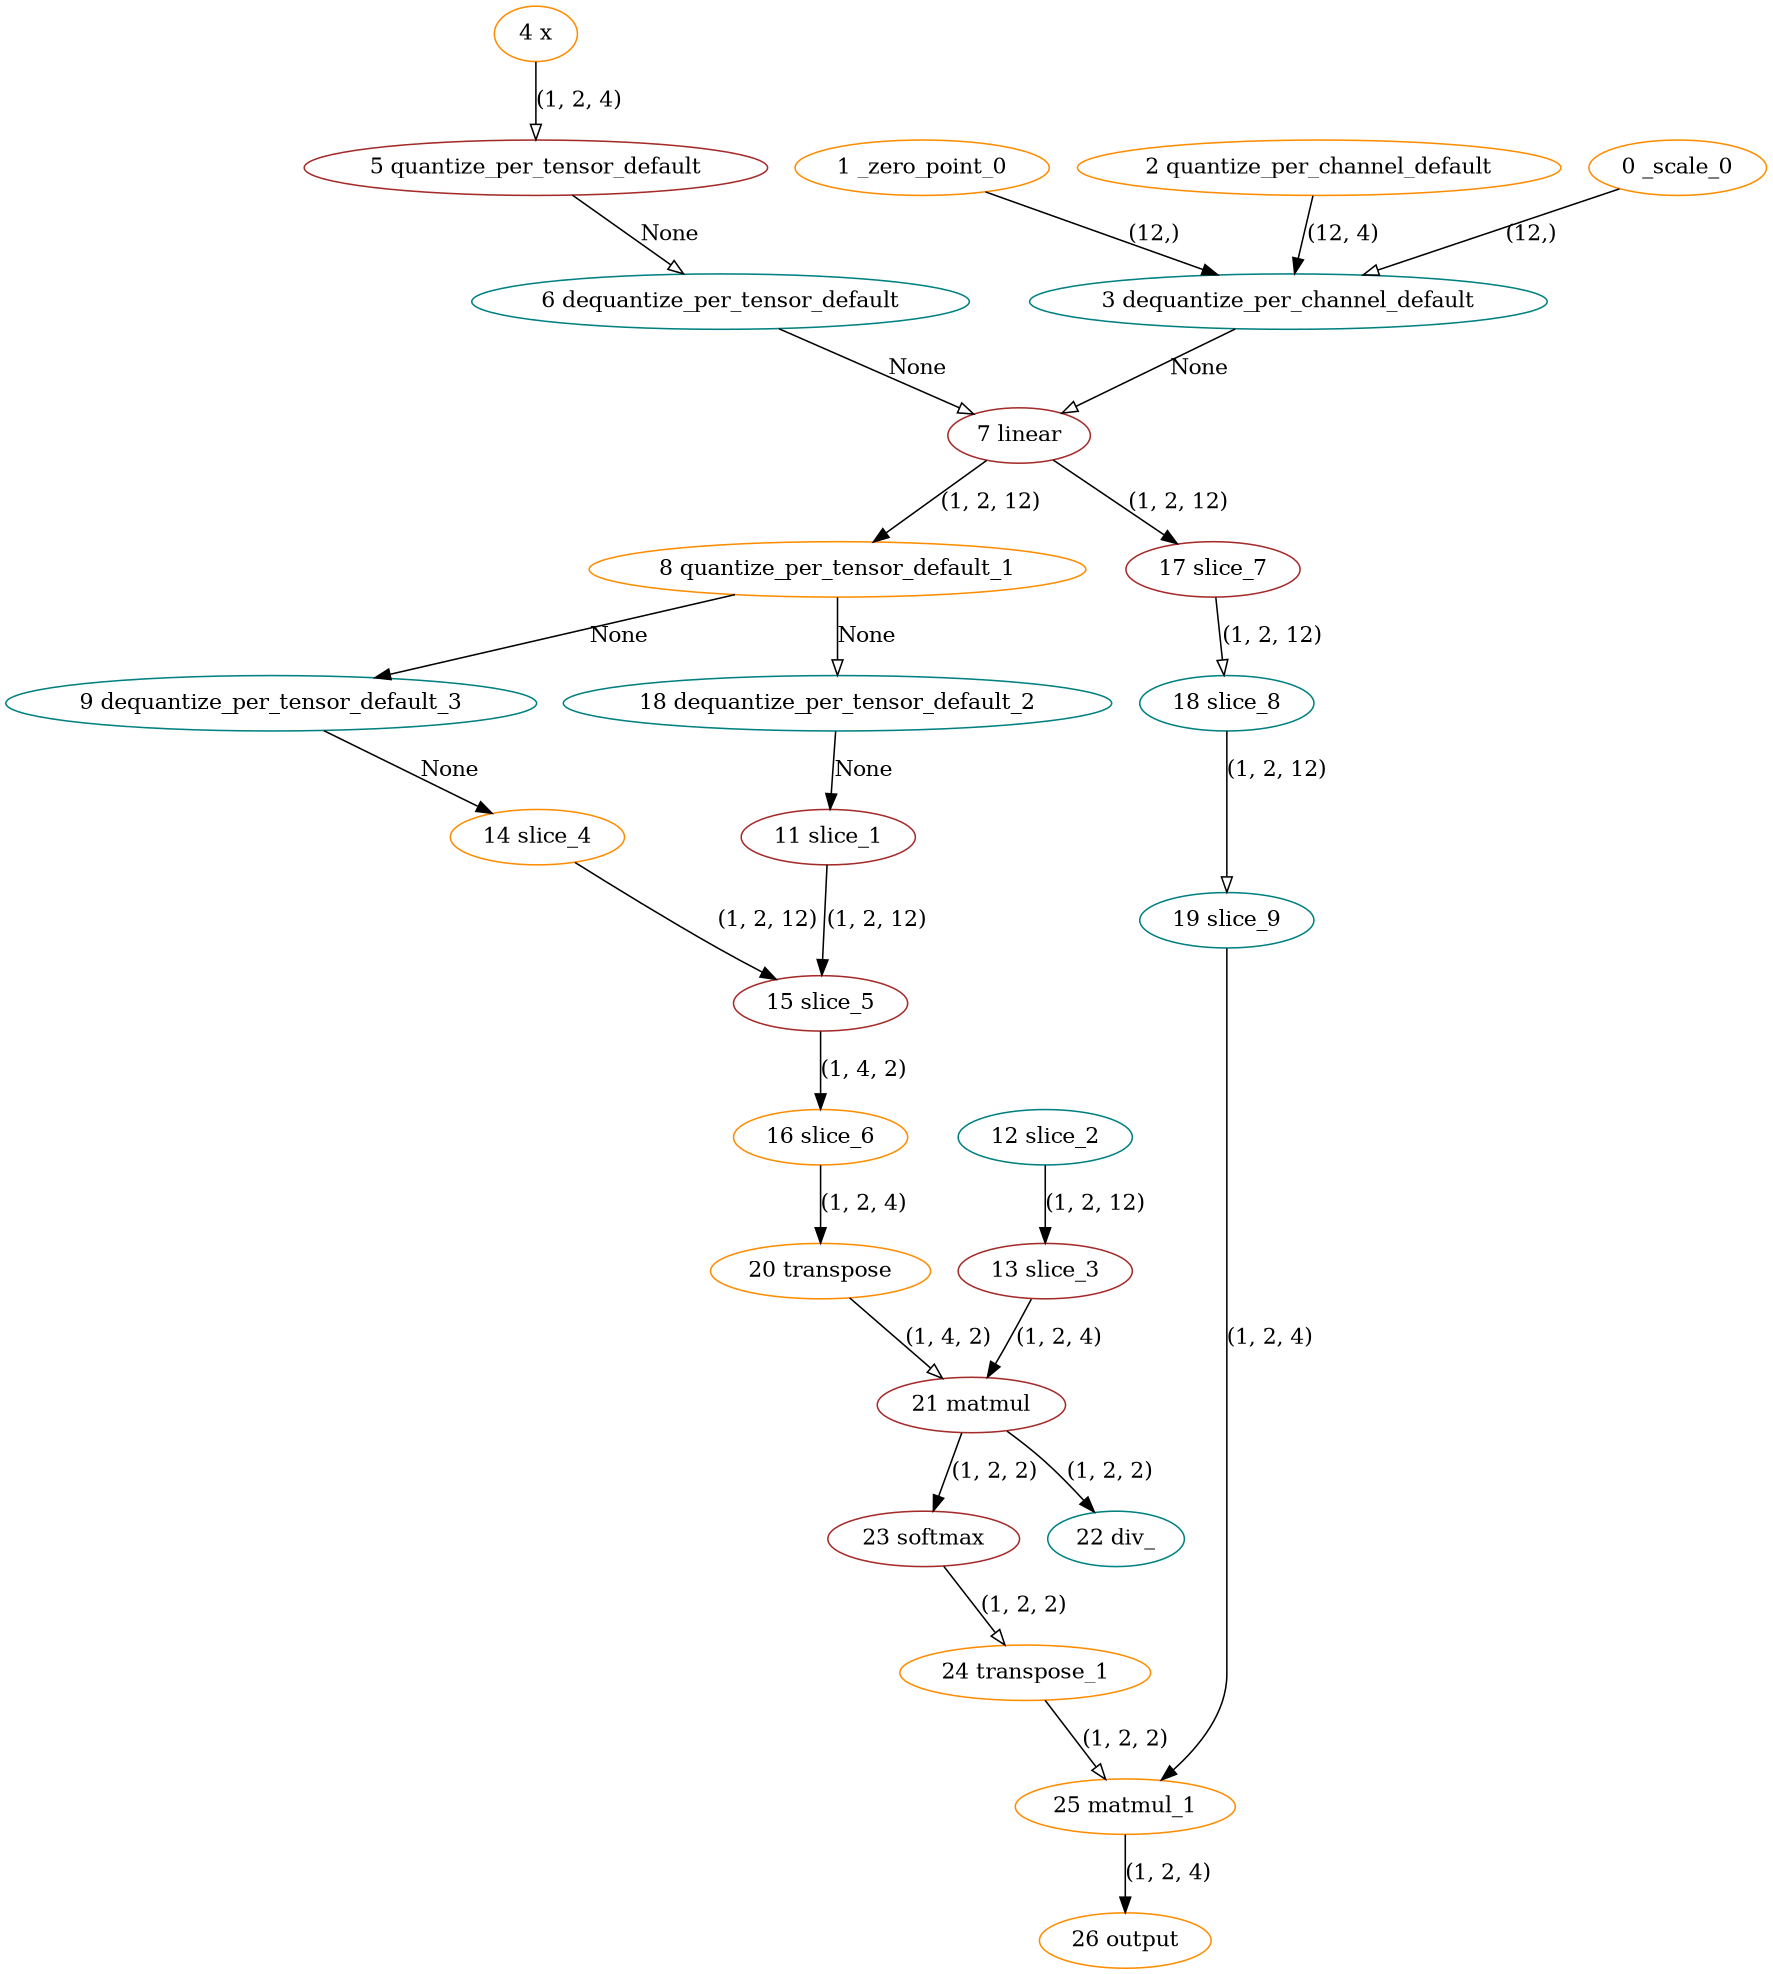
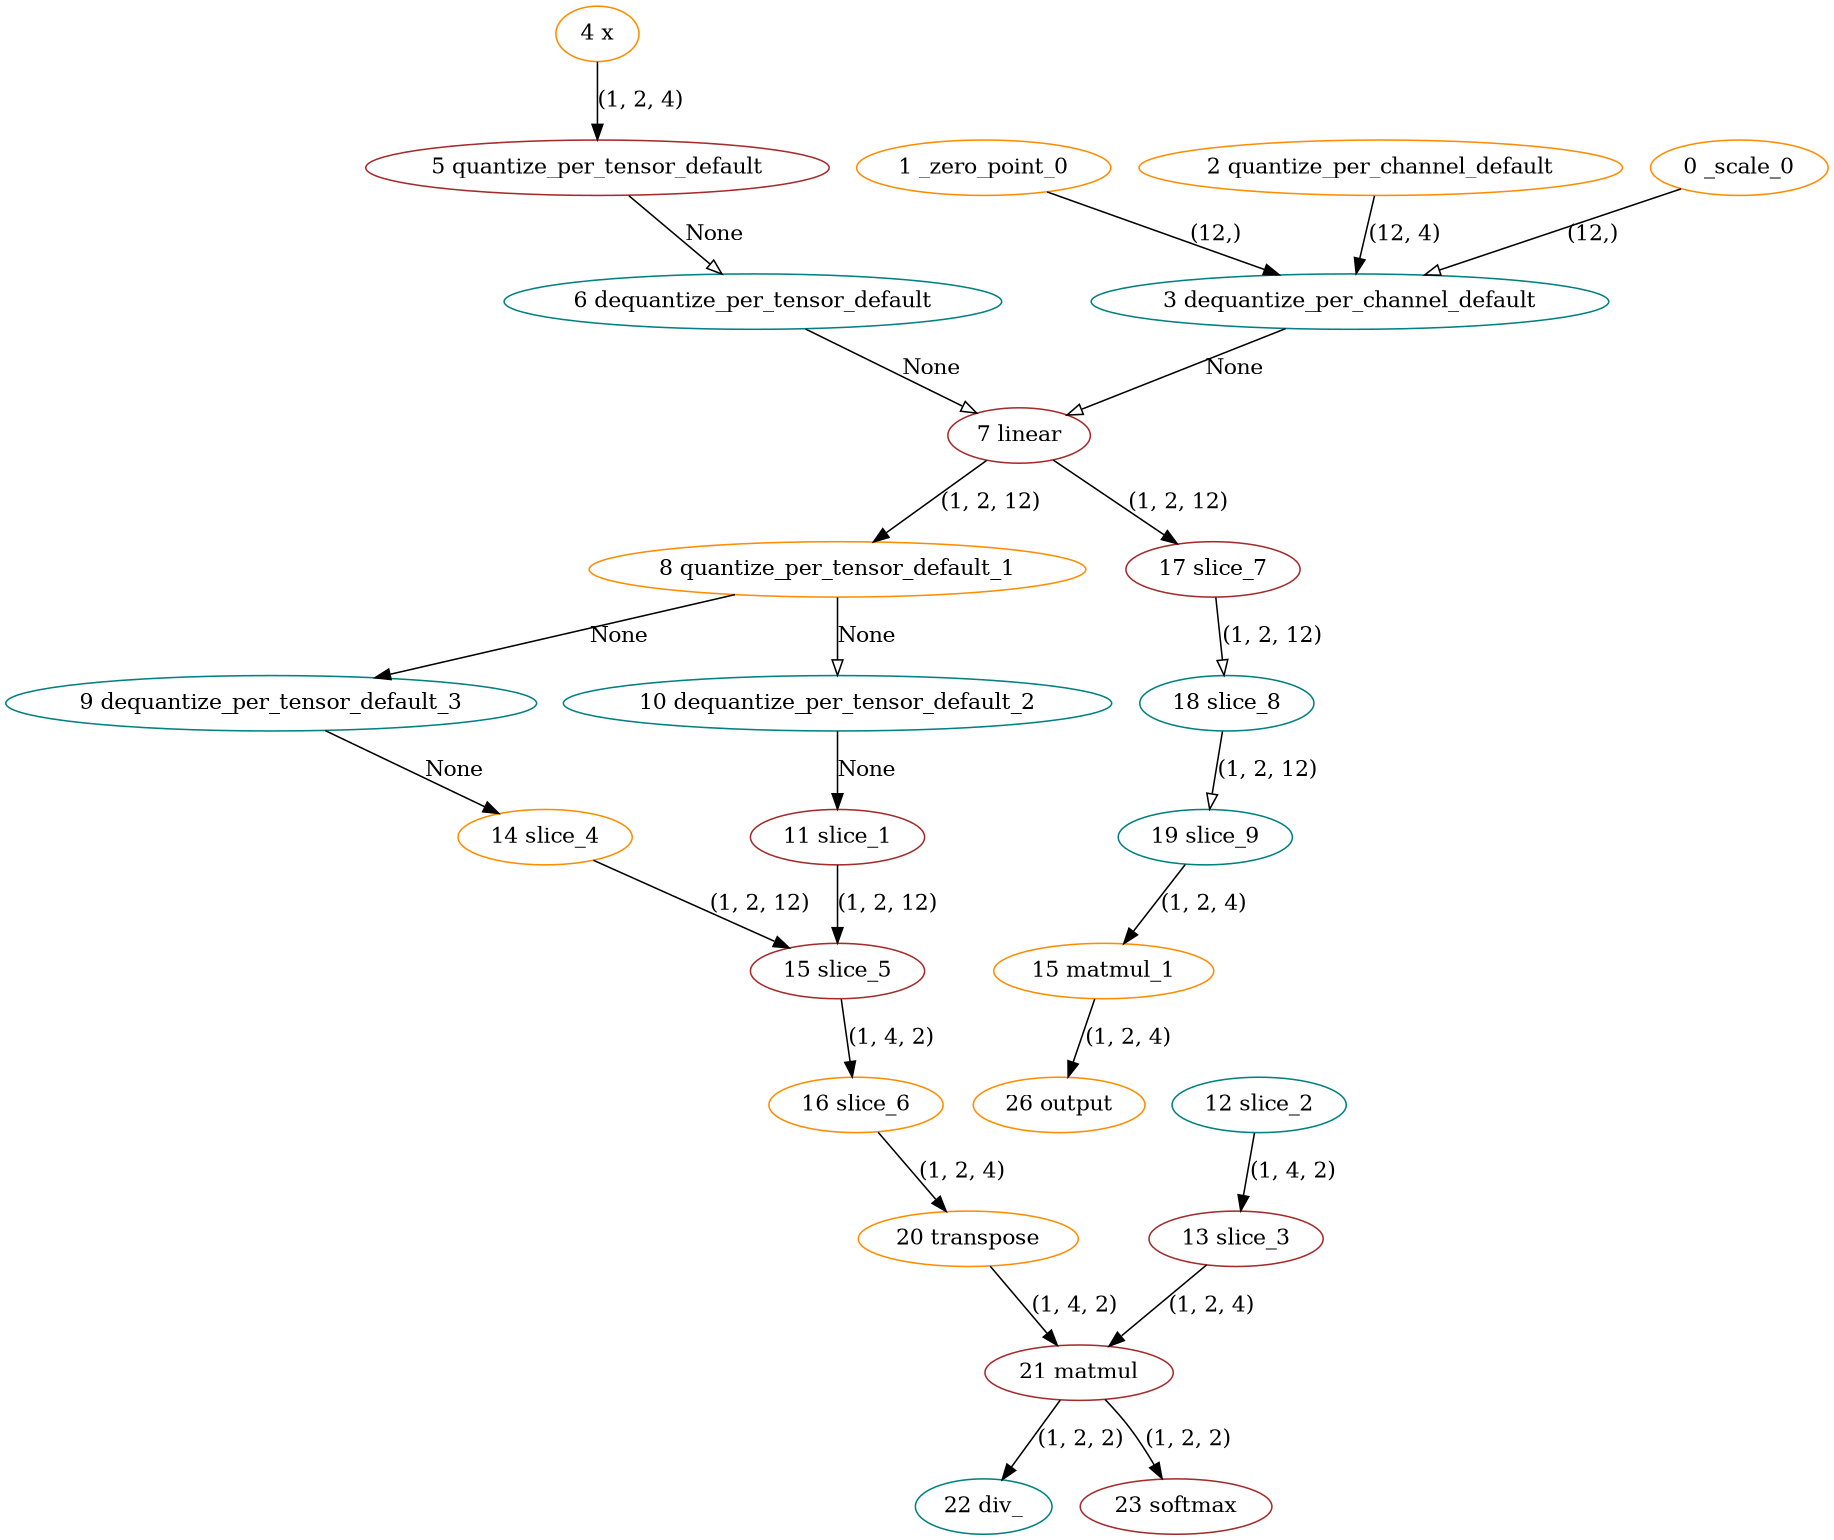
edge "4 x" -> "5 quantize_per_tensor_default": arrowhead onormal -> normal
node "18 dequantize_per_tensor_default_2": label "18 dequantize_per_tensor_default_2" -> "10 dequantize_per_tensor_default_2"
edge "12 slice_2" -> "13 slice_3": label "(1, 2, 12)" -> "(1, 4, 2)"
edge "20 transpose" -> "21 matmul": arrowhead onormal -> normal
node "24 transpose_1": removed
node "25 matmul_1": label "25 matmul_1" -> "15 matmul_1"
